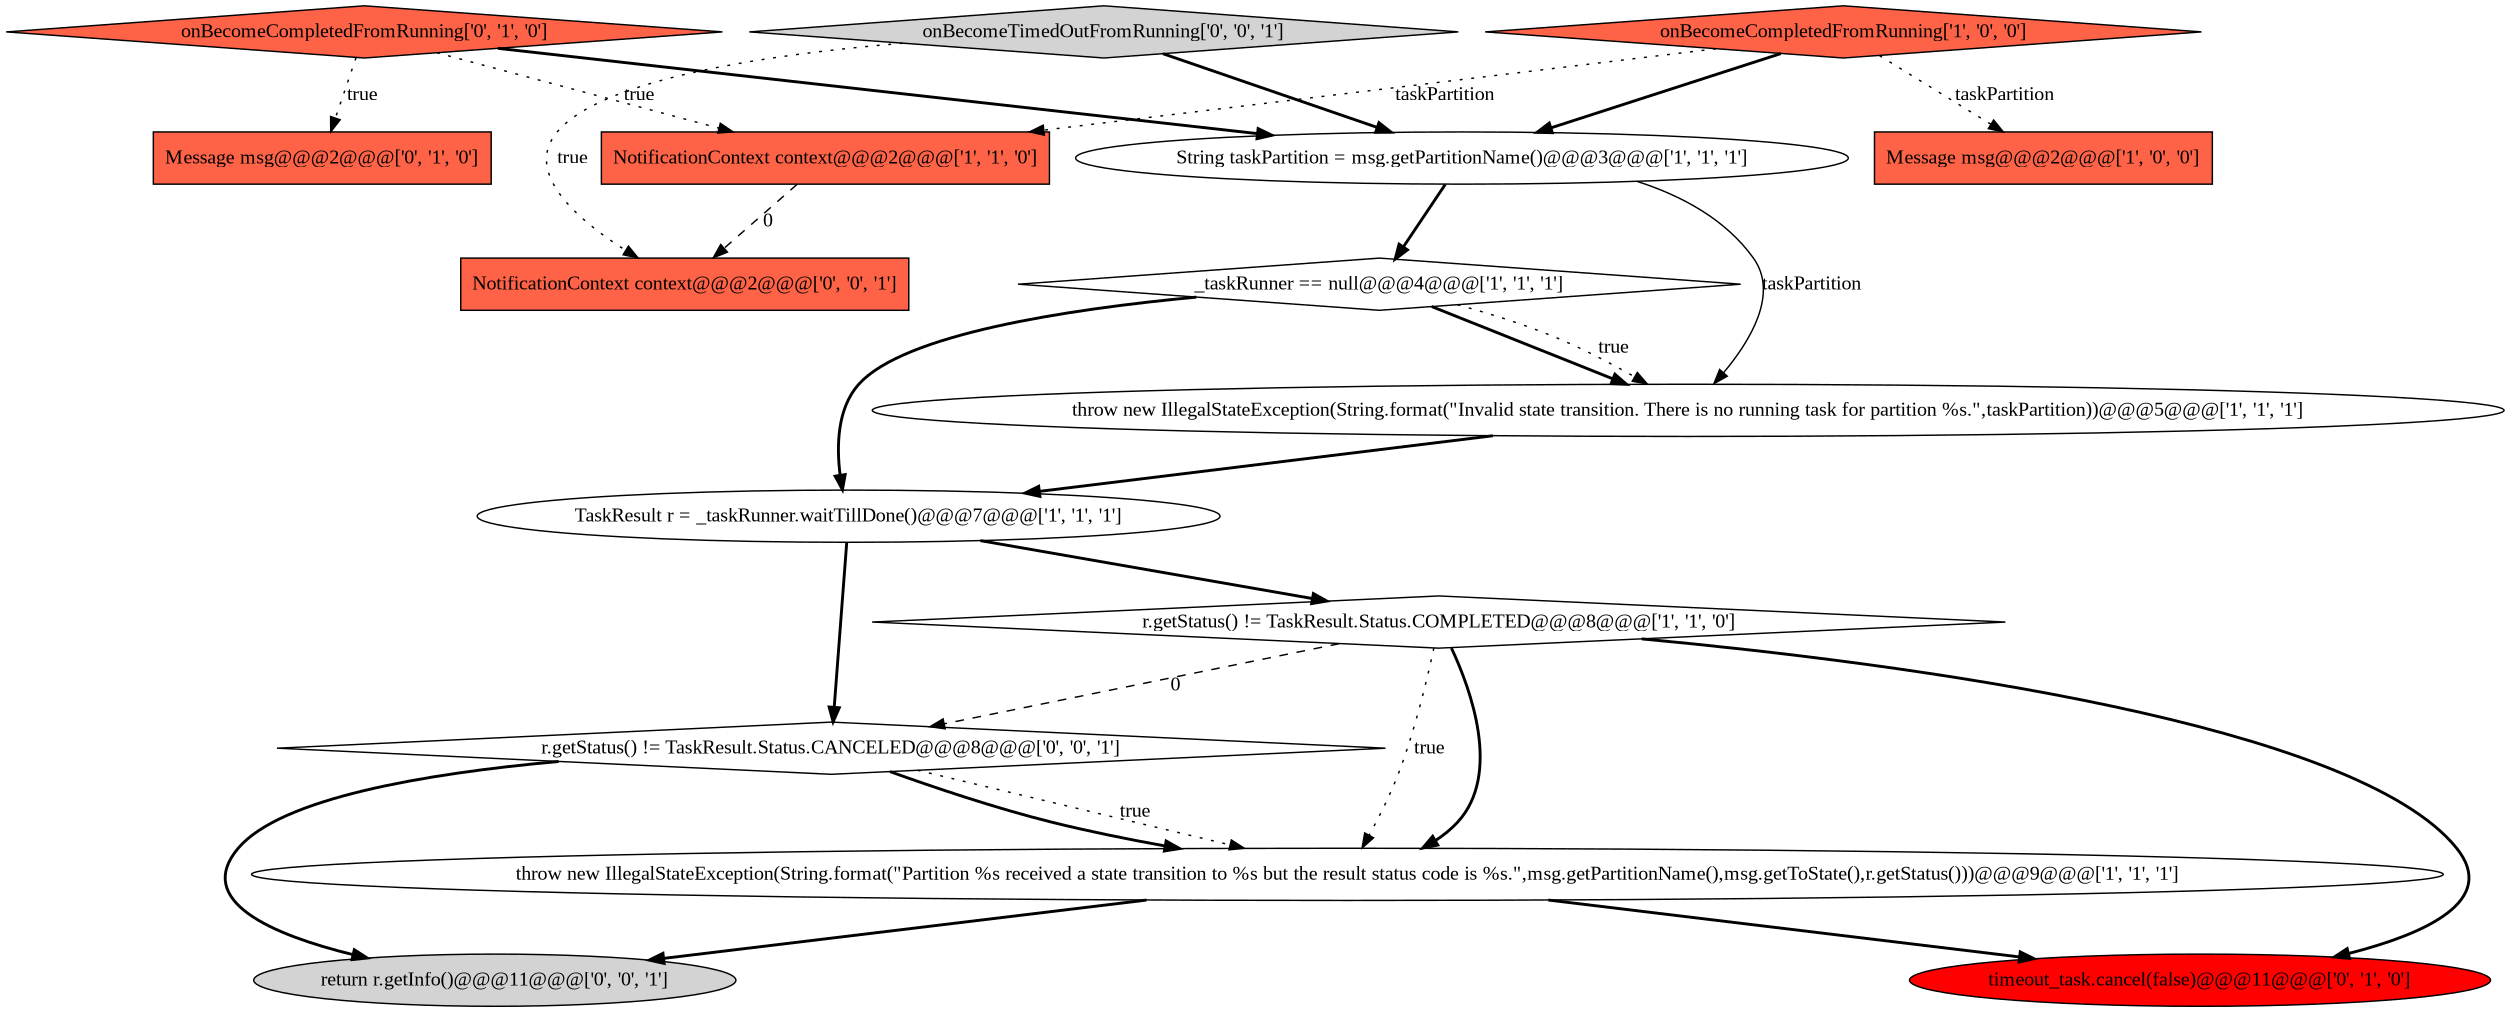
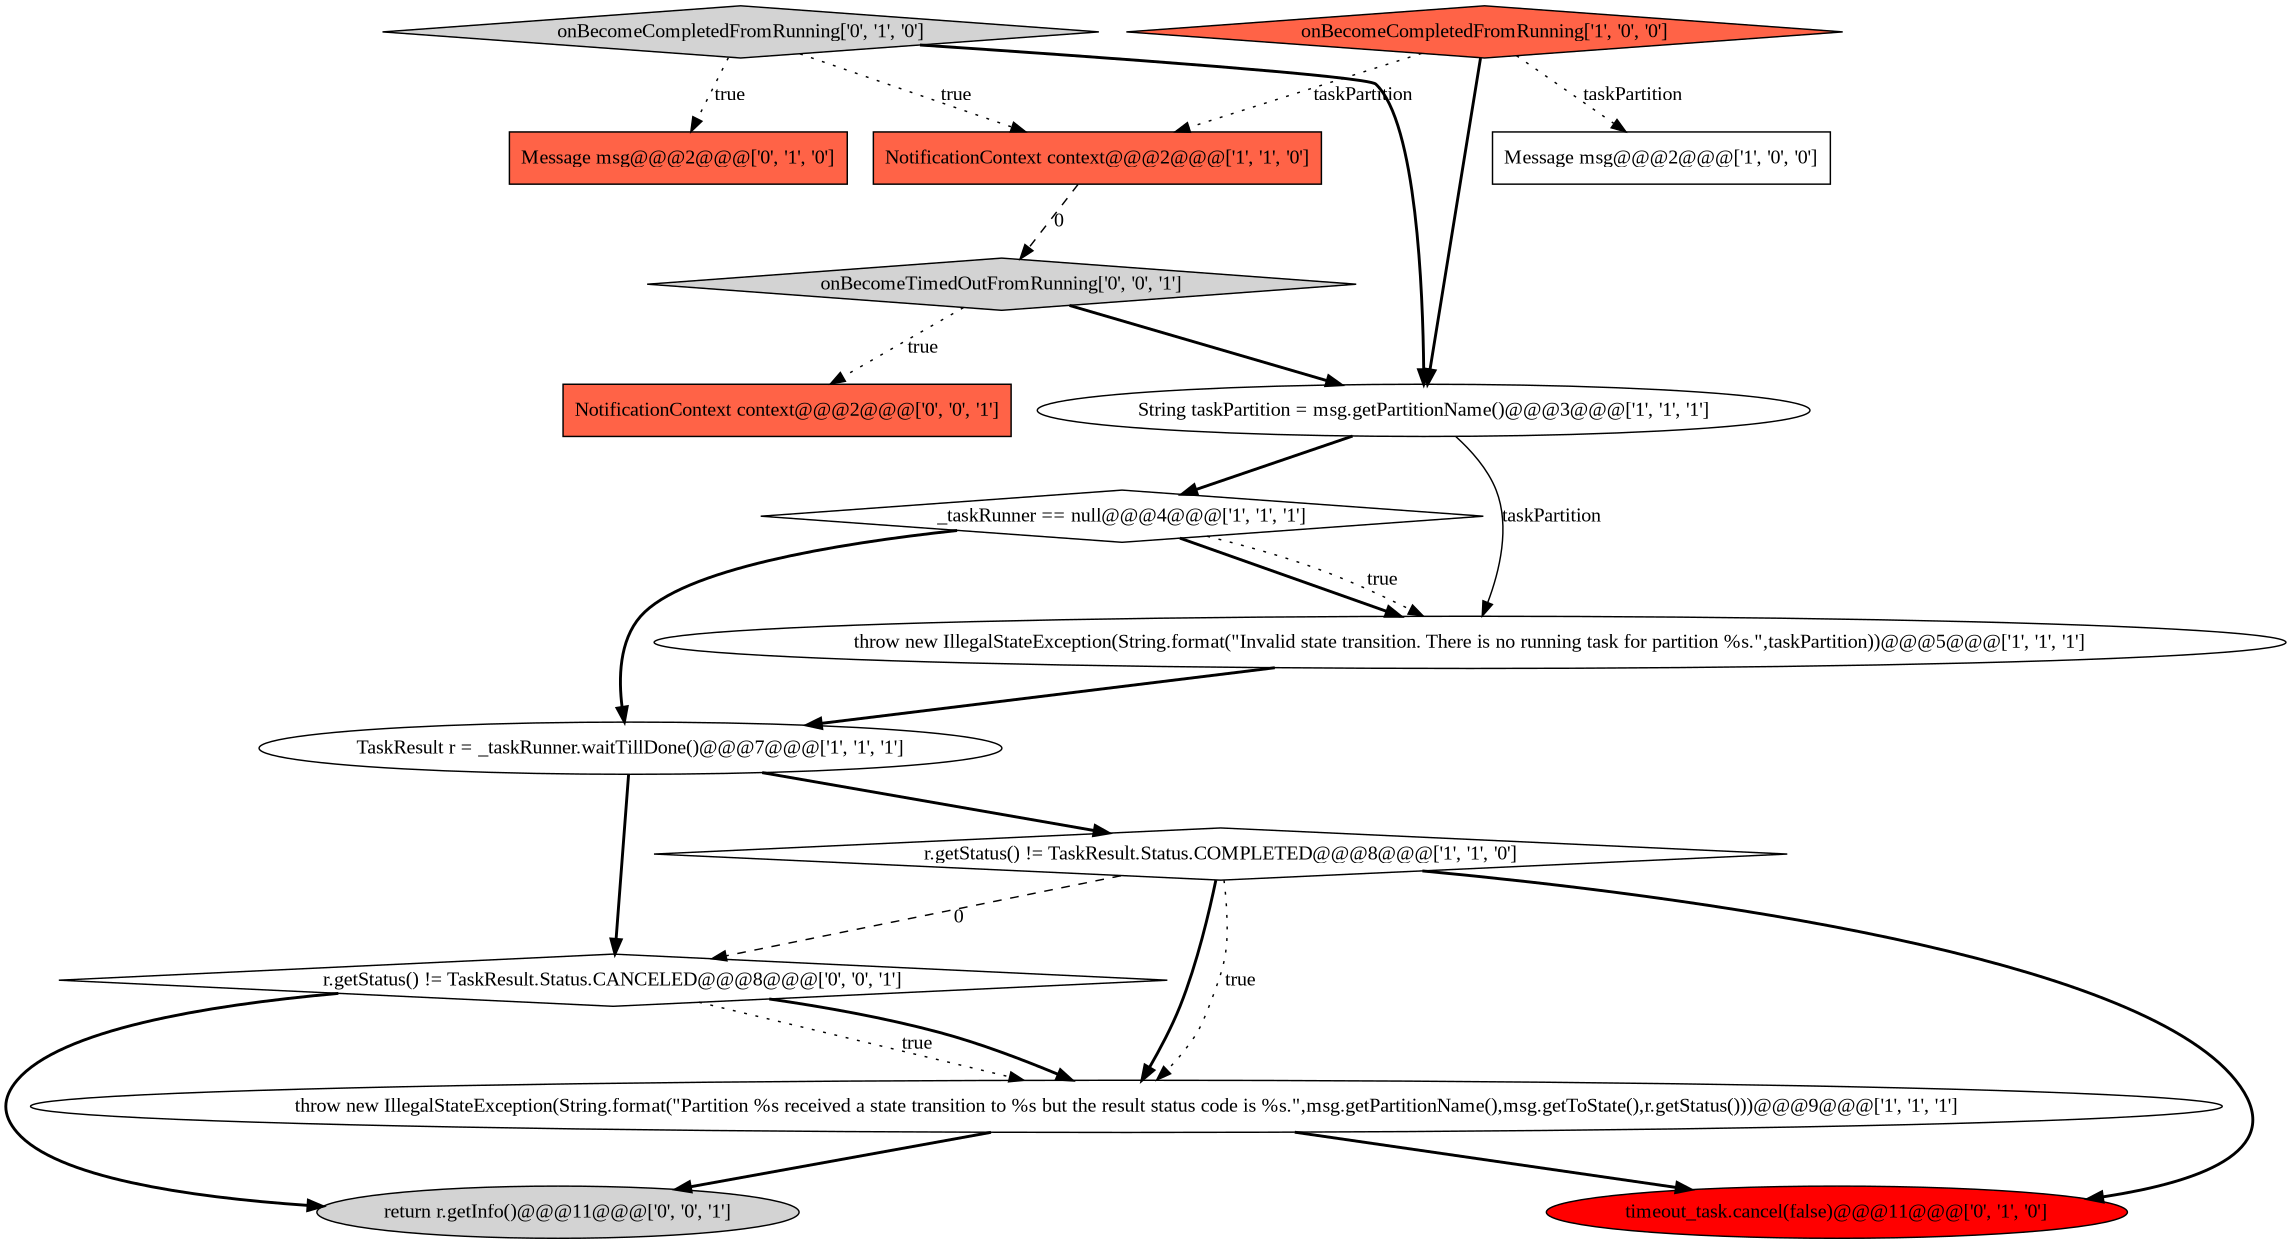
node "onBecomeCompletedFromRunning['0', '1', '0']": fillcolor tomato -> lightgray
node "Message msg@@@2@@@['1', '0', '0']": fillcolor tomato -> white
edge "NotificationContext context@@@2@@@['1', '1', '0']" -> "NotificationContext context@@@2@@@['0', '0', '1']": now "NotificationContext context@@@2@@@['1', '1', '0']" -> "onBecomeTimedOutFromRunning['0', '0', '1']"
